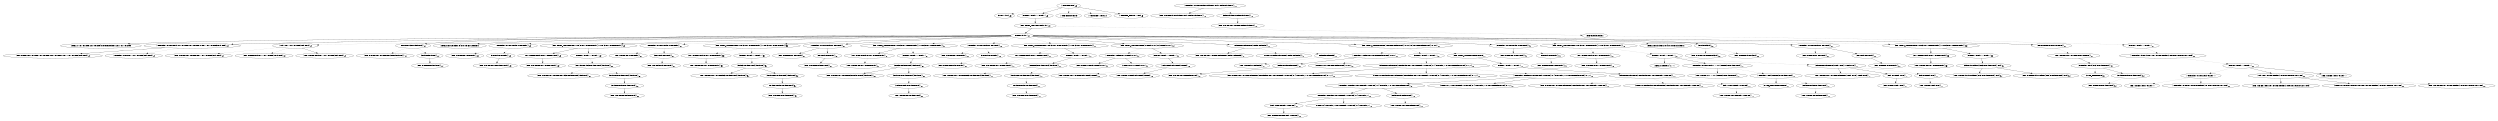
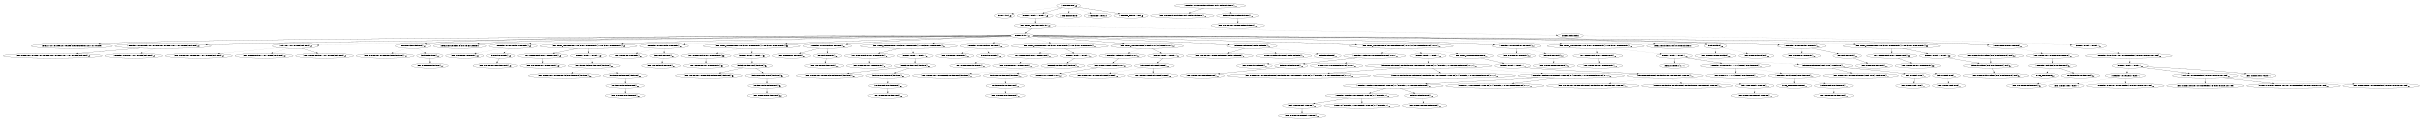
edge "(<operator>.notEquals,subject != null)" -> "(LITERAL,null,subject != null)": now "(IDENTIFIER,subject,subject != null)" -> "(LITERAL,null,subject != null)"
edge "(attach,this.attach((File) e.nextElement(), out))" -> "(IDENTIFIER,this,this.attach((File) e.nextElement(), out))": reversed
